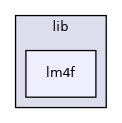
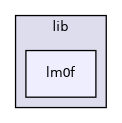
node "lm4f": label "lm4f" -> "lm0f"
